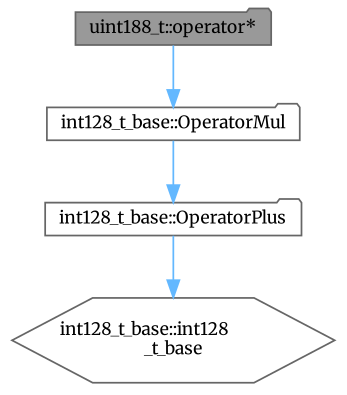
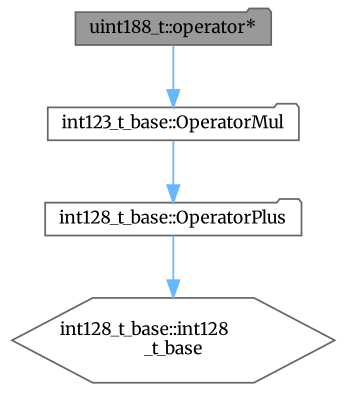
node "int128_t_base::OperatorMul": label "int128_t_base::OperatorMul" -> "int123_t_base::OperatorMul"
